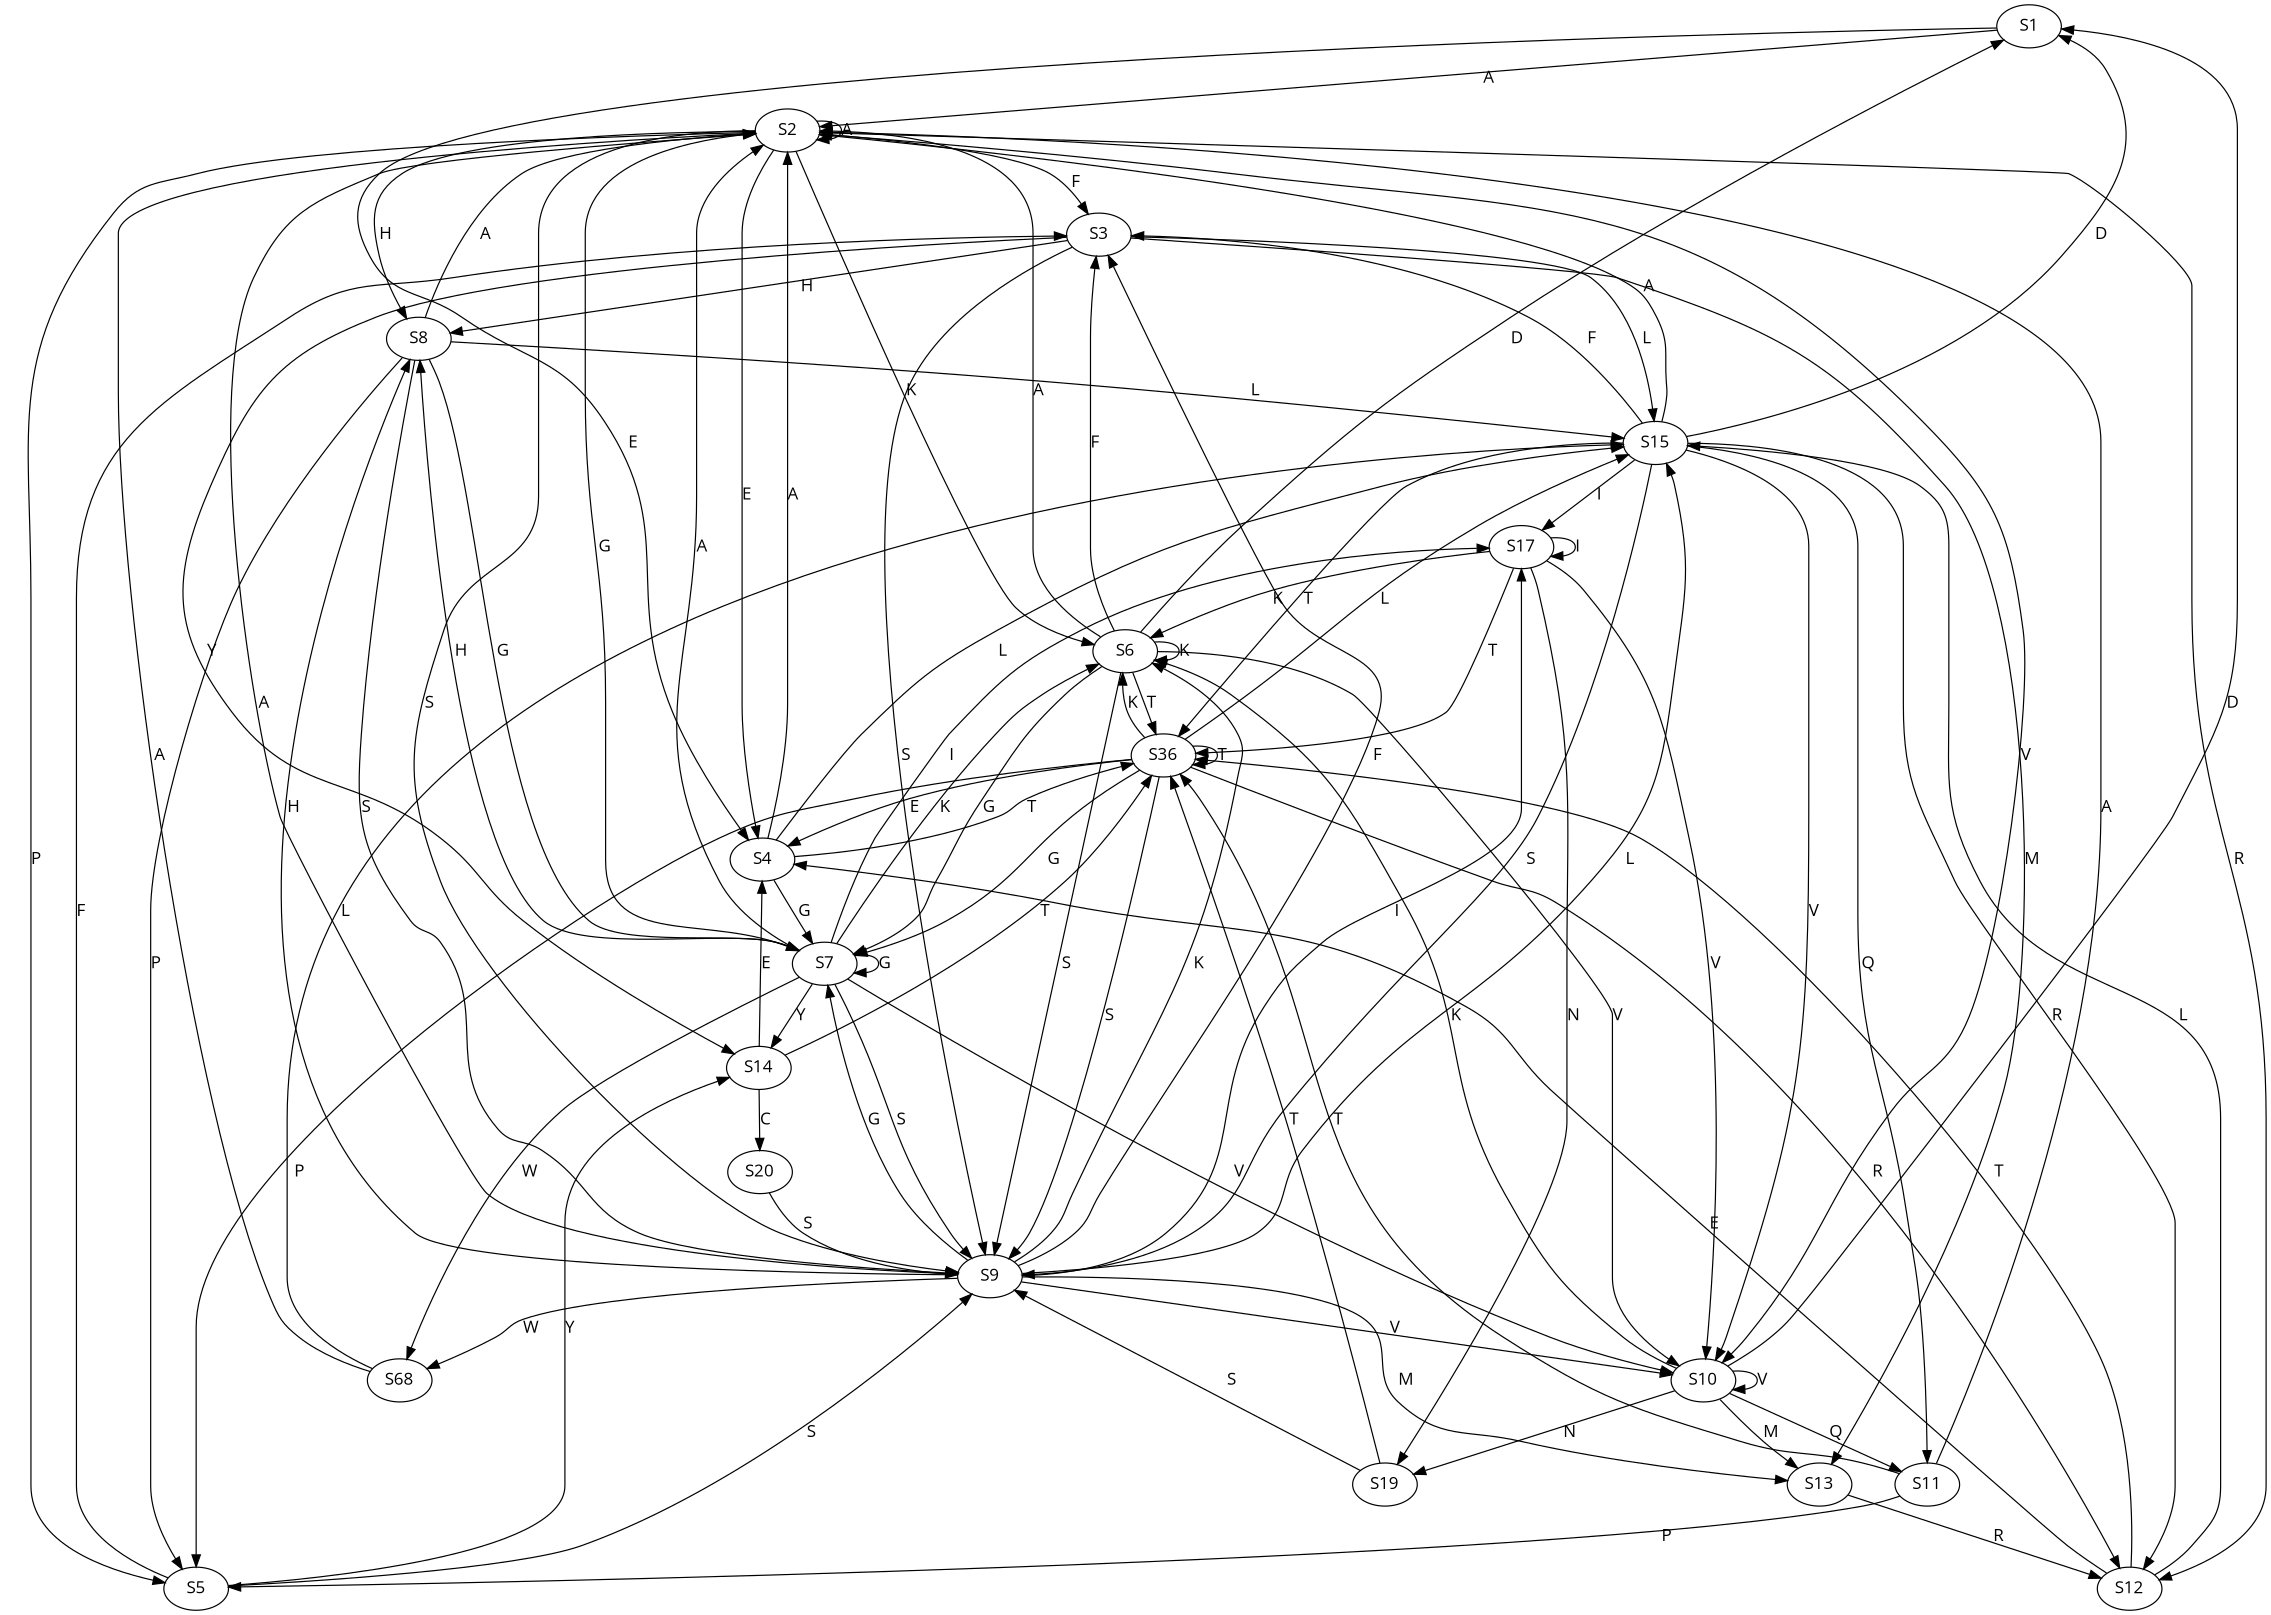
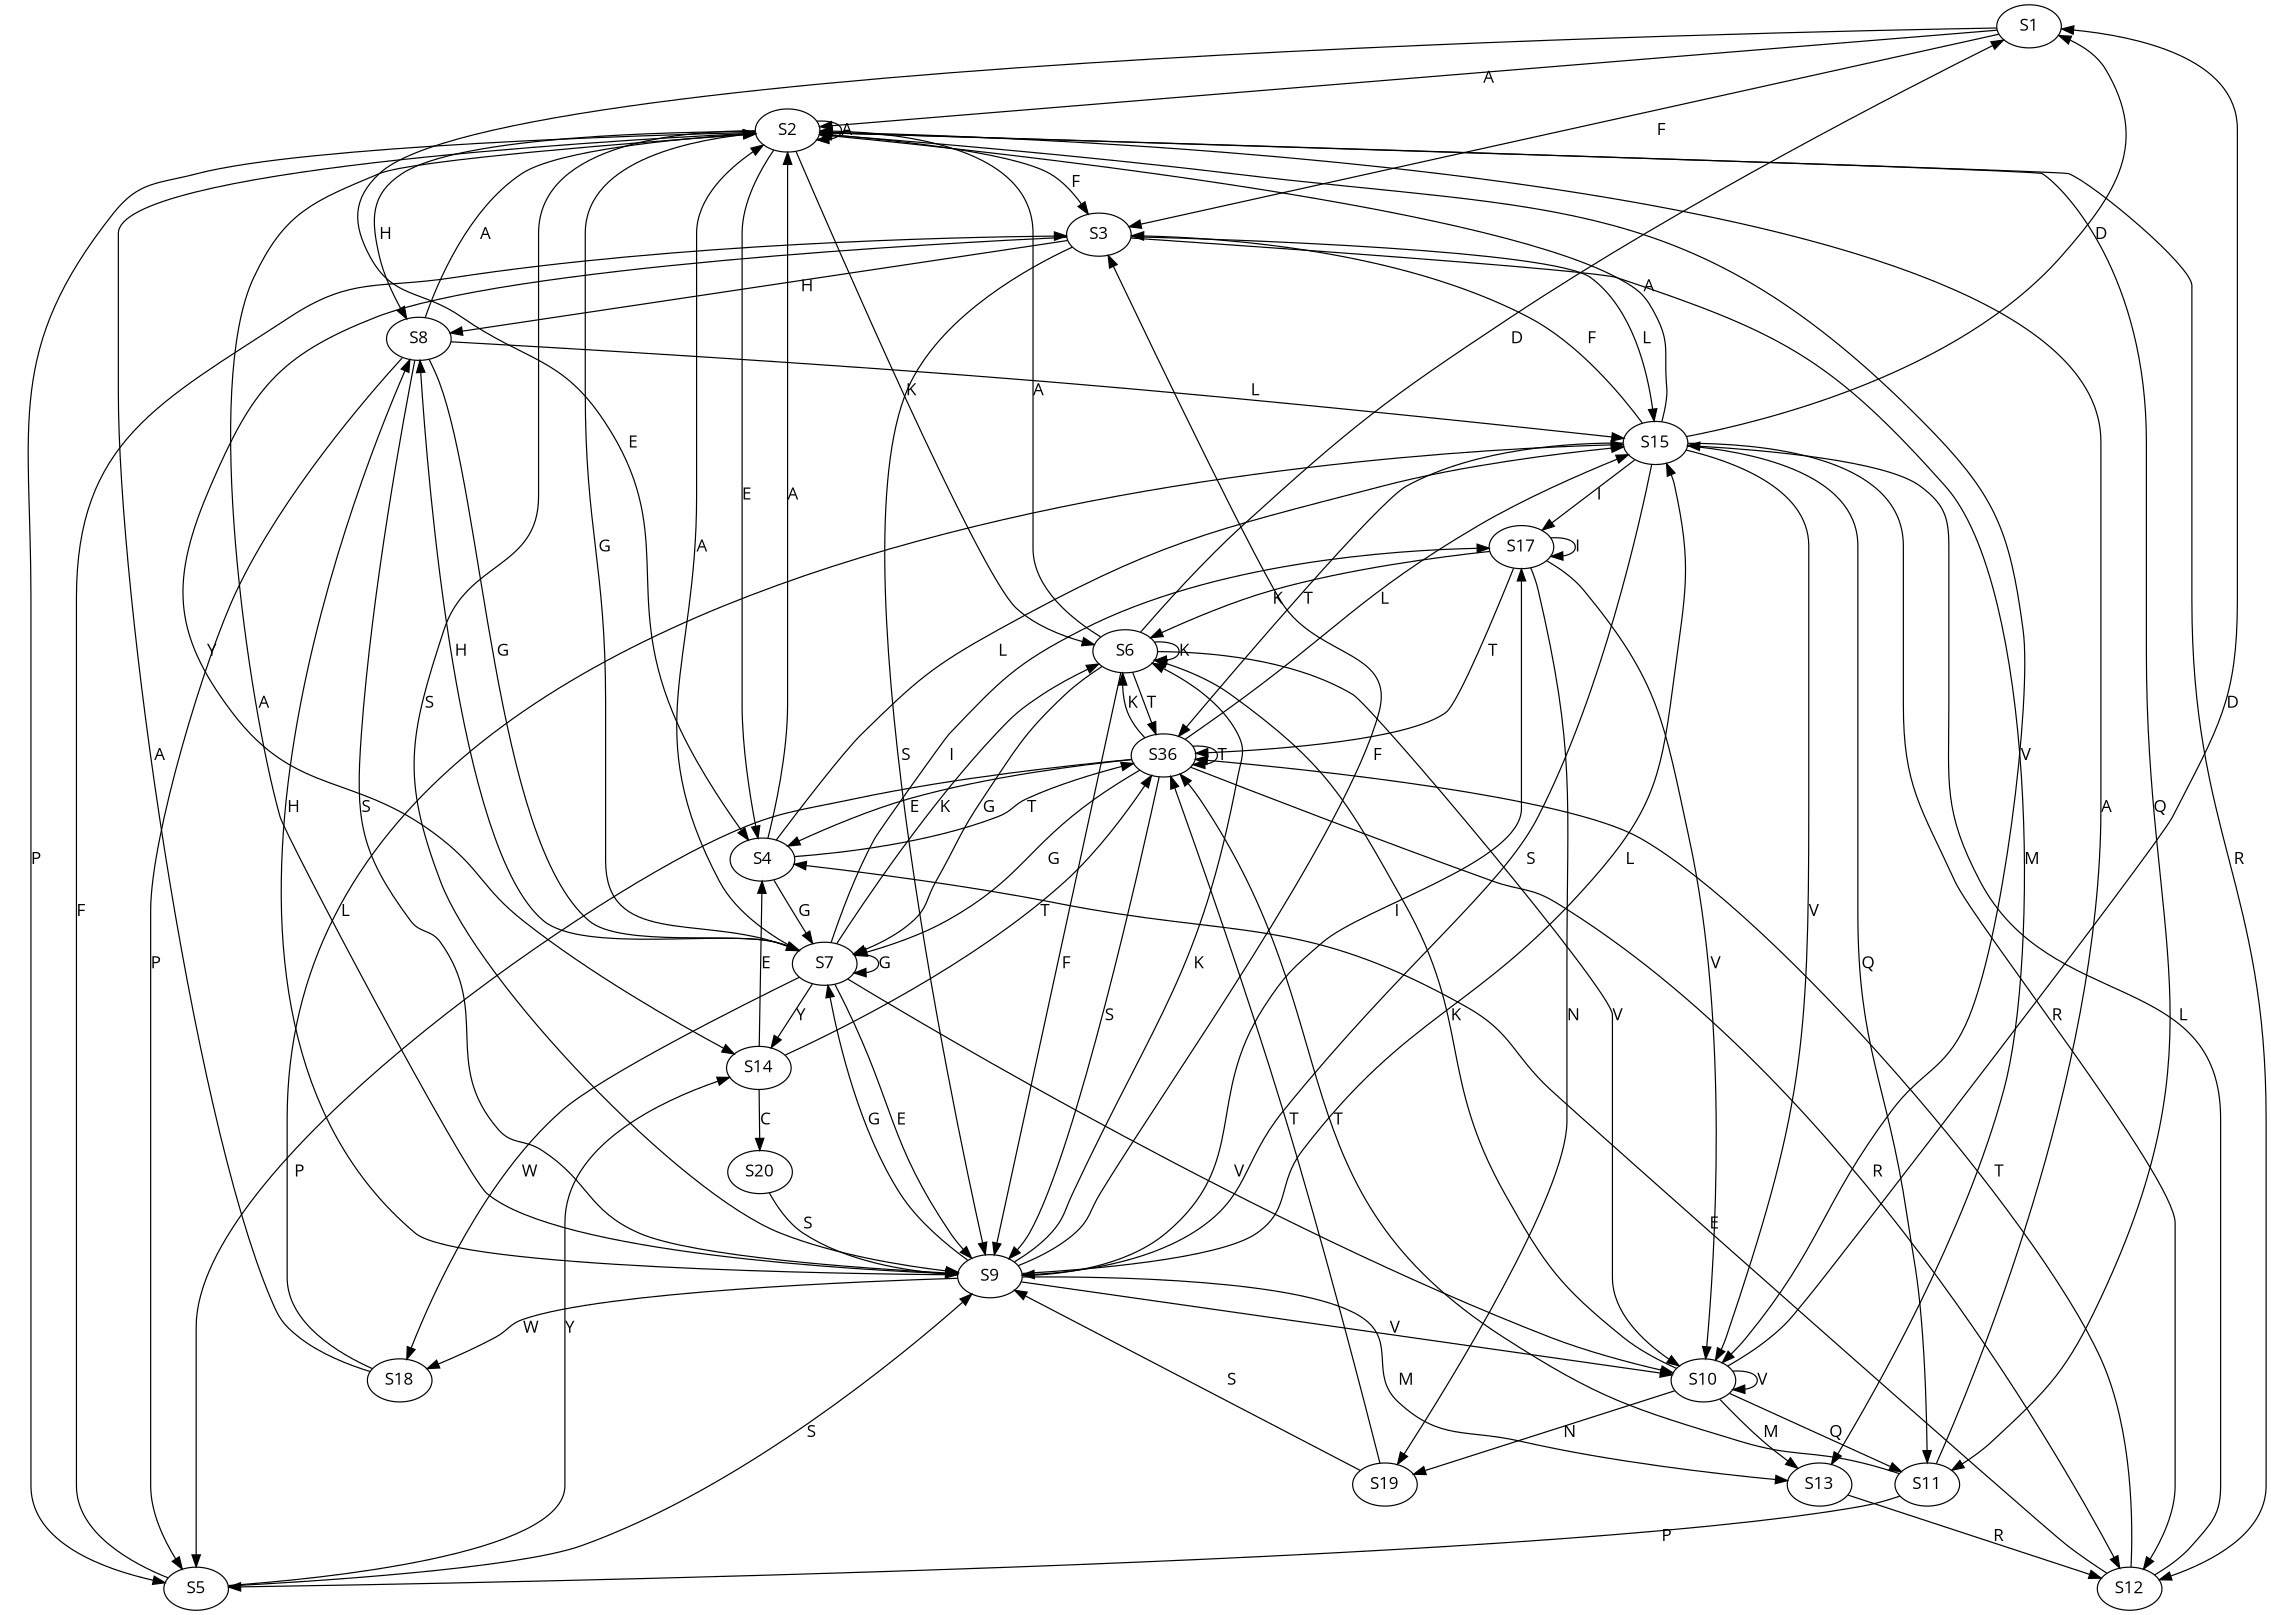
edge "S2" -> "S11": added, label "Q"
edge "S6" -> "S3": now "S1" -> "S3"
edge "S6" -> "S9": label "S" -> "F"
edge "S7" -> "S9": label "S" -> "E"
node "S68": label "S68" -> "S18"
